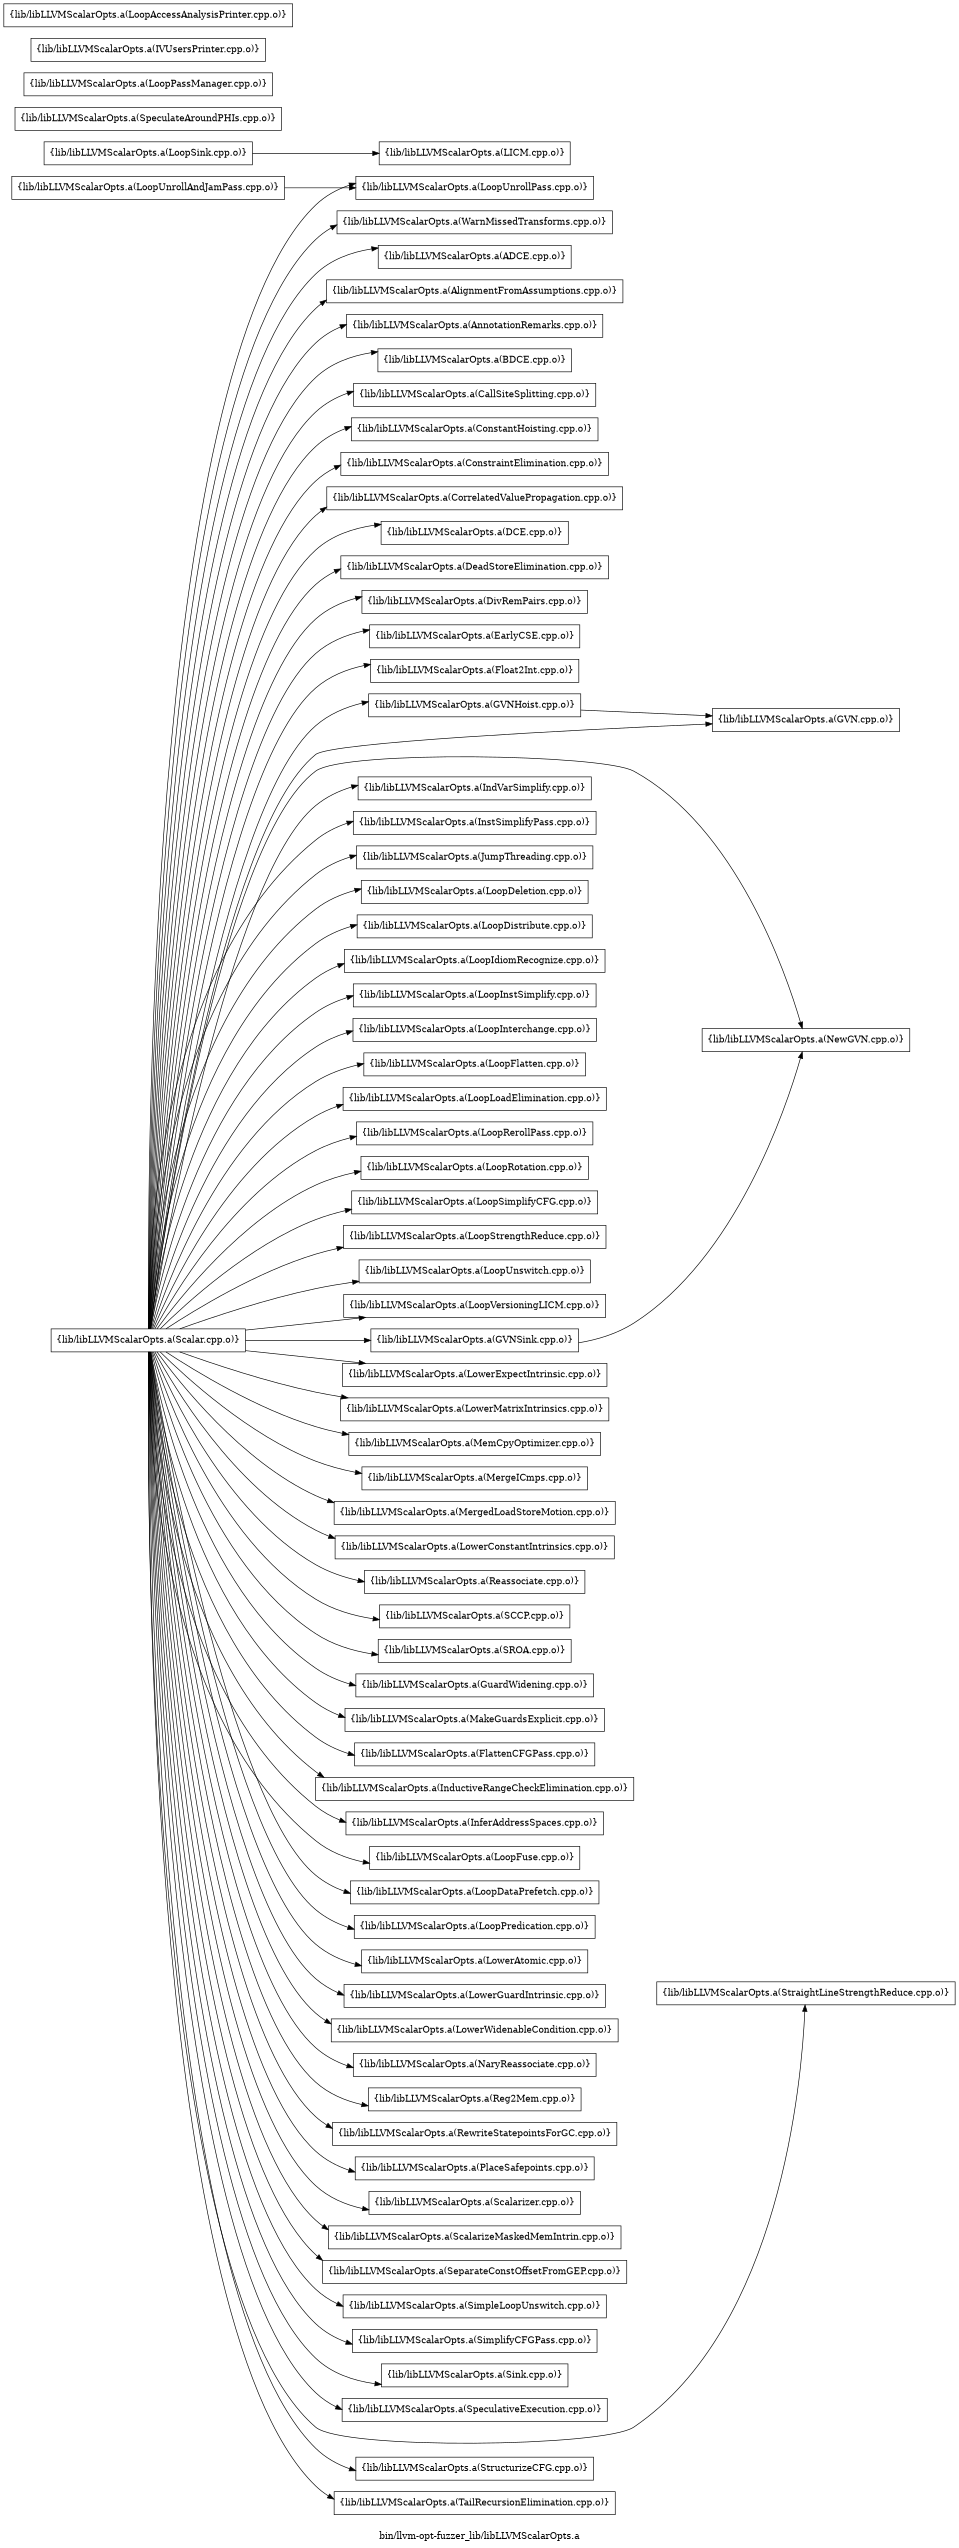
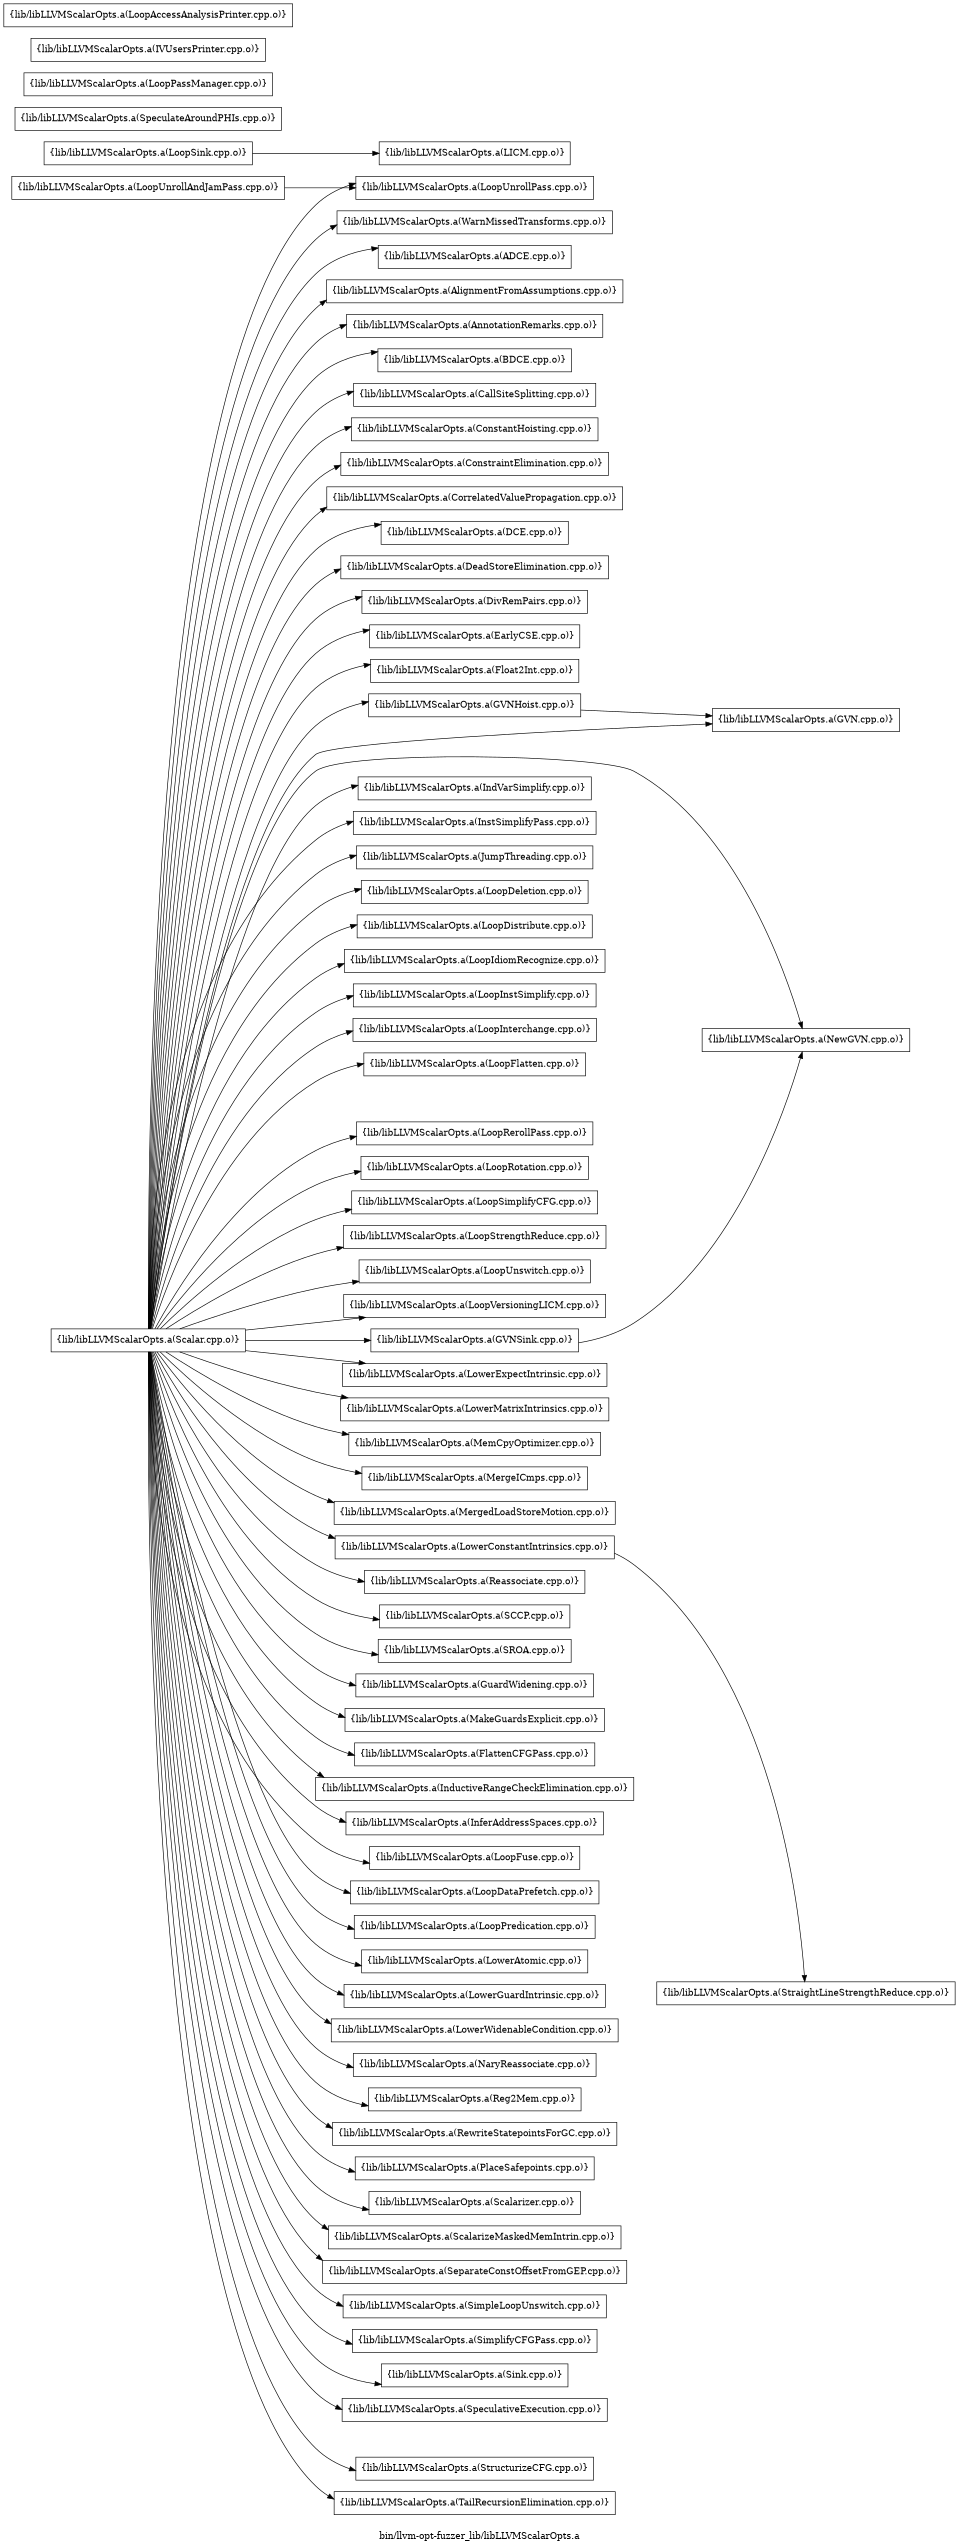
node "{lib/libLLVMScalarOpts.a(LoopLoadElimination.cpp.o)}": removed
edge "{lib/libLLVMScalarOpts.a(Scalar.cpp.o)}" -> "{lib/libLLVMScalarOpts.a(StraightLineStrengthReduce.cpp.o)}": now "{lib/libLLVMScalarOpts.a(LowerConstantIntrinsics.cpp.o)}" -> "{lib/libLLVMScalarOpts.a(StraightLineStrengthReduce.cpp.o)}"
